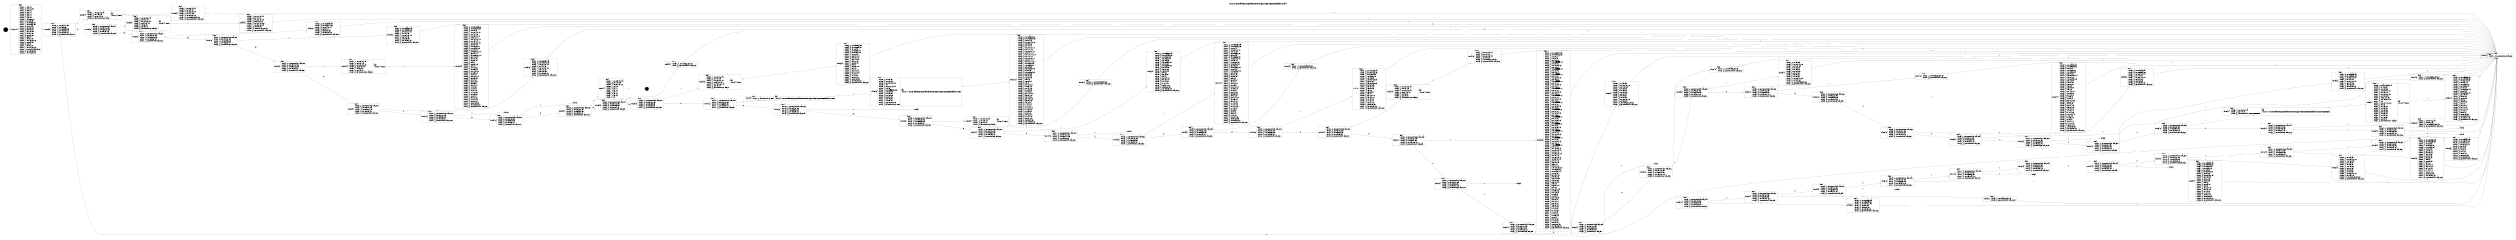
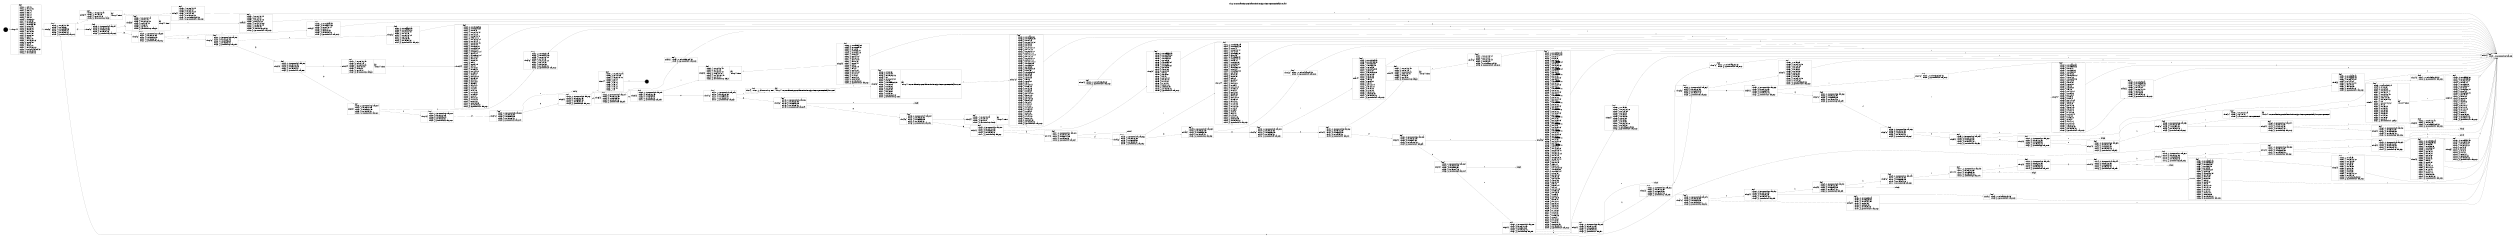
node "0x402480": removed
